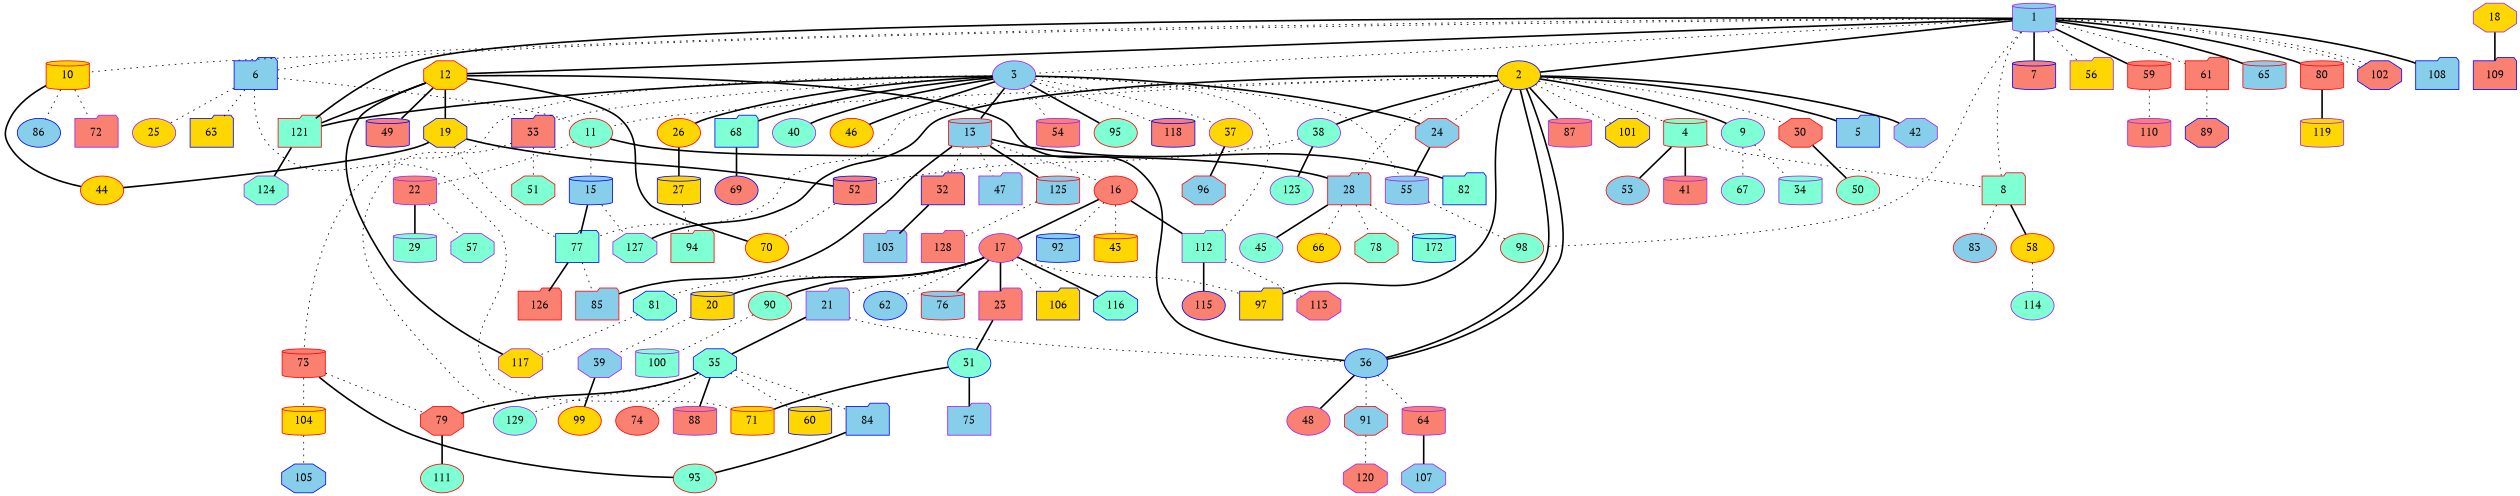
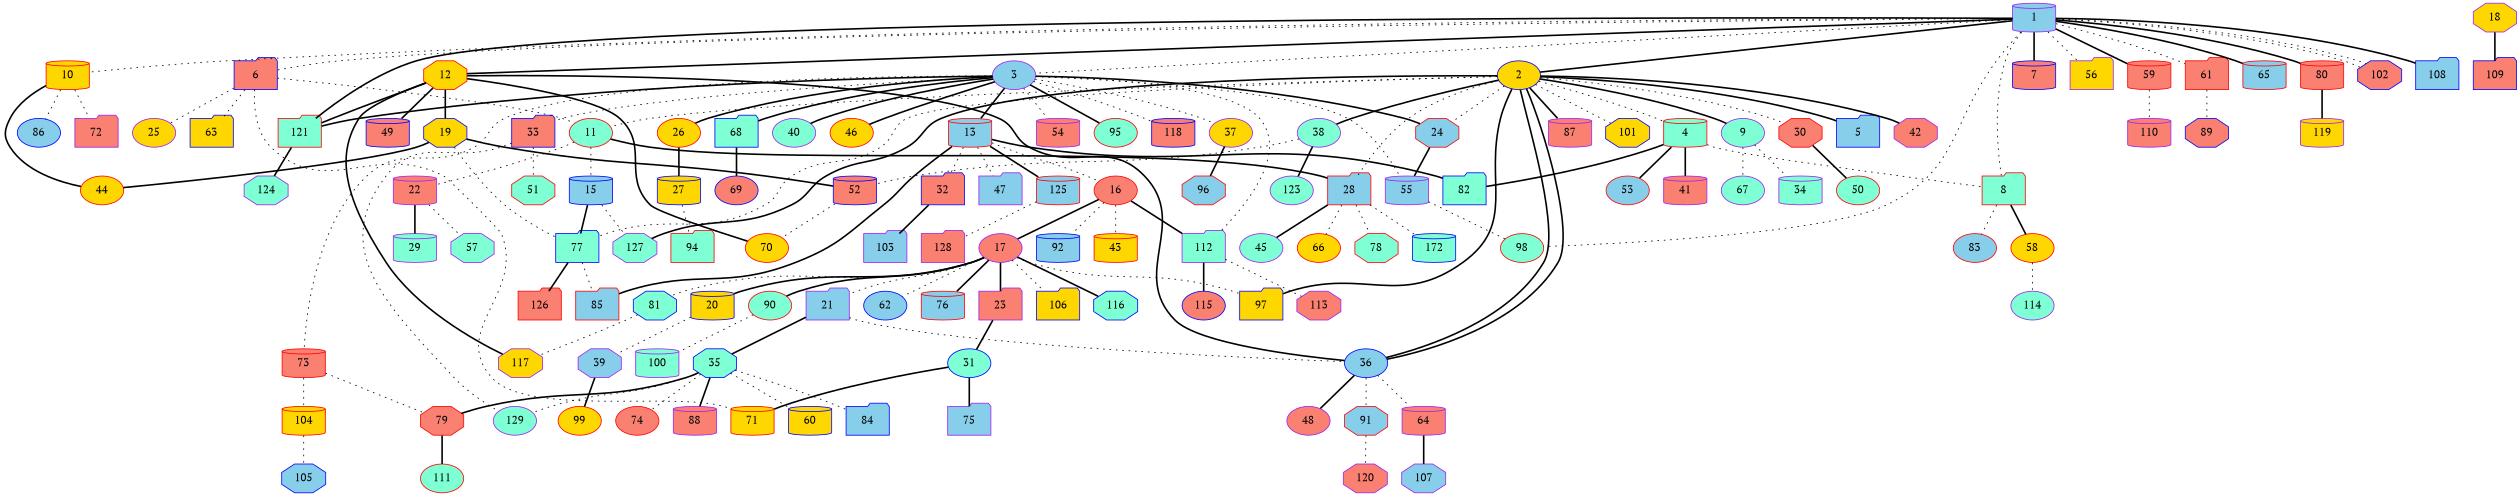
node "6": fillcolor skyblue -> salmon
node "42": fillcolor skyblue -> salmon
edge "4" -- "82": added
node "93": removed
